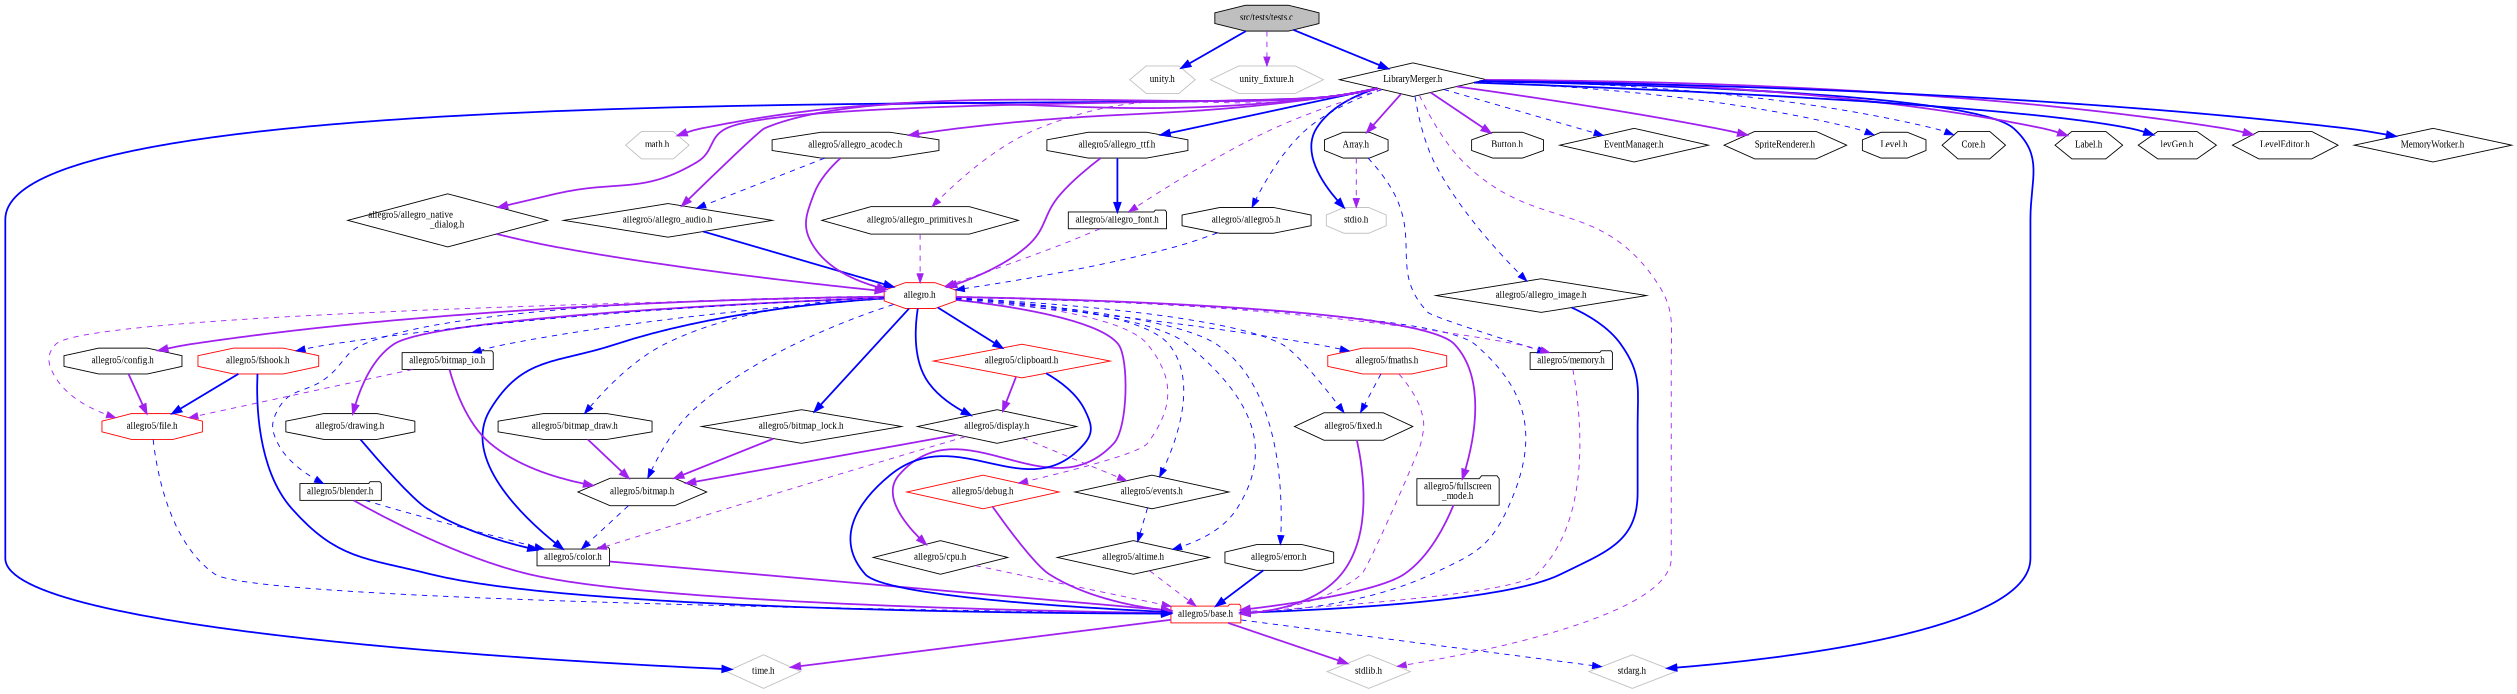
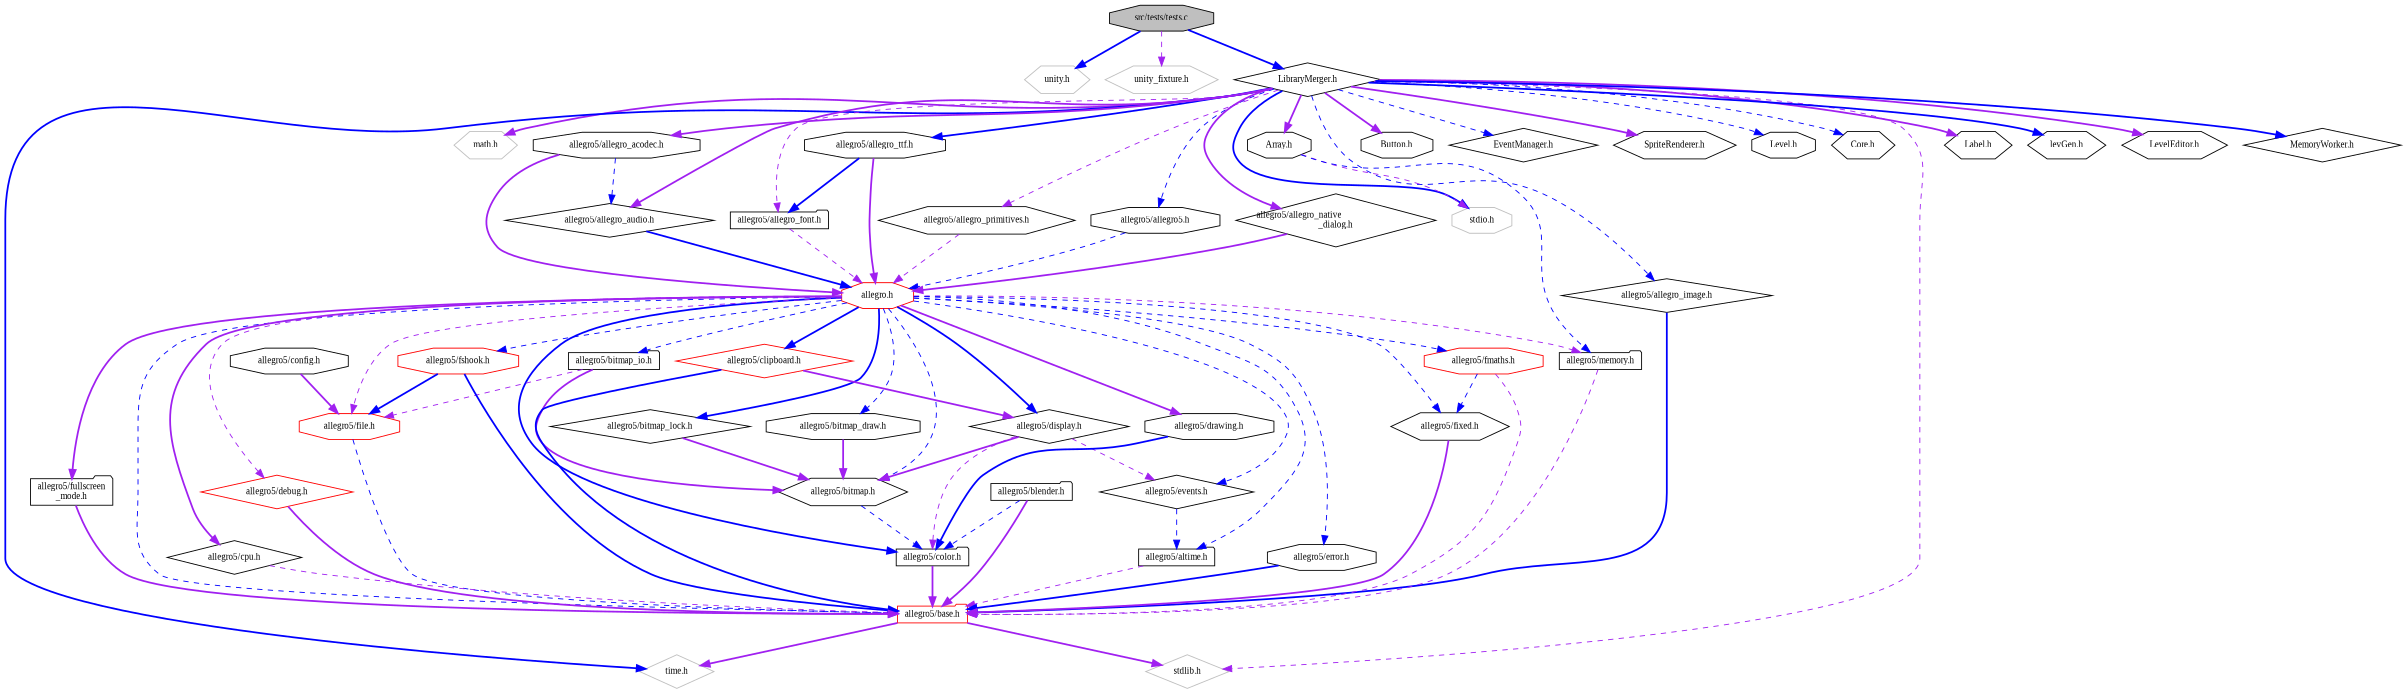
edge "allegro.h" -> "allegro5/config.h": removed
edge "allegro.h" -> "allegro5/blender.h": removed
node "allegro5/altime.h": shape diamond -> folder
node "stdarg.h": removed
